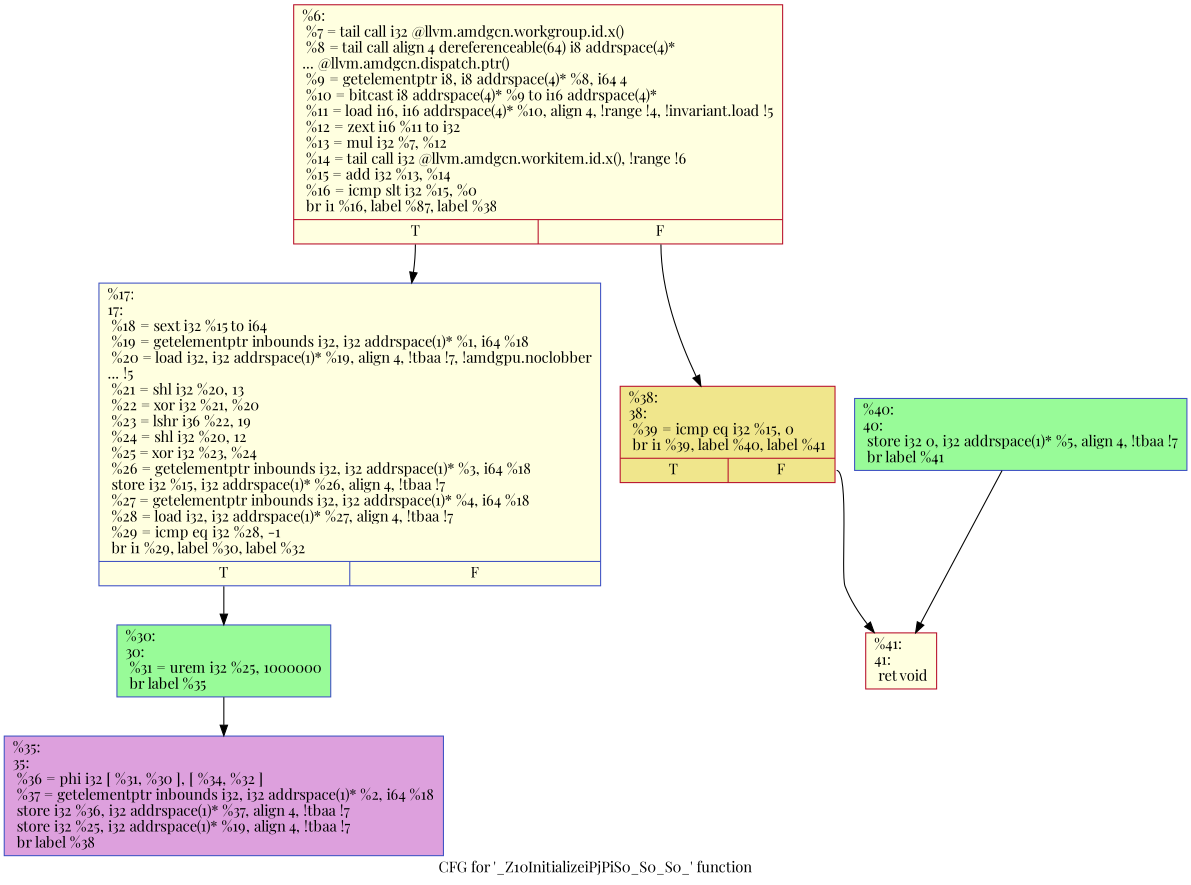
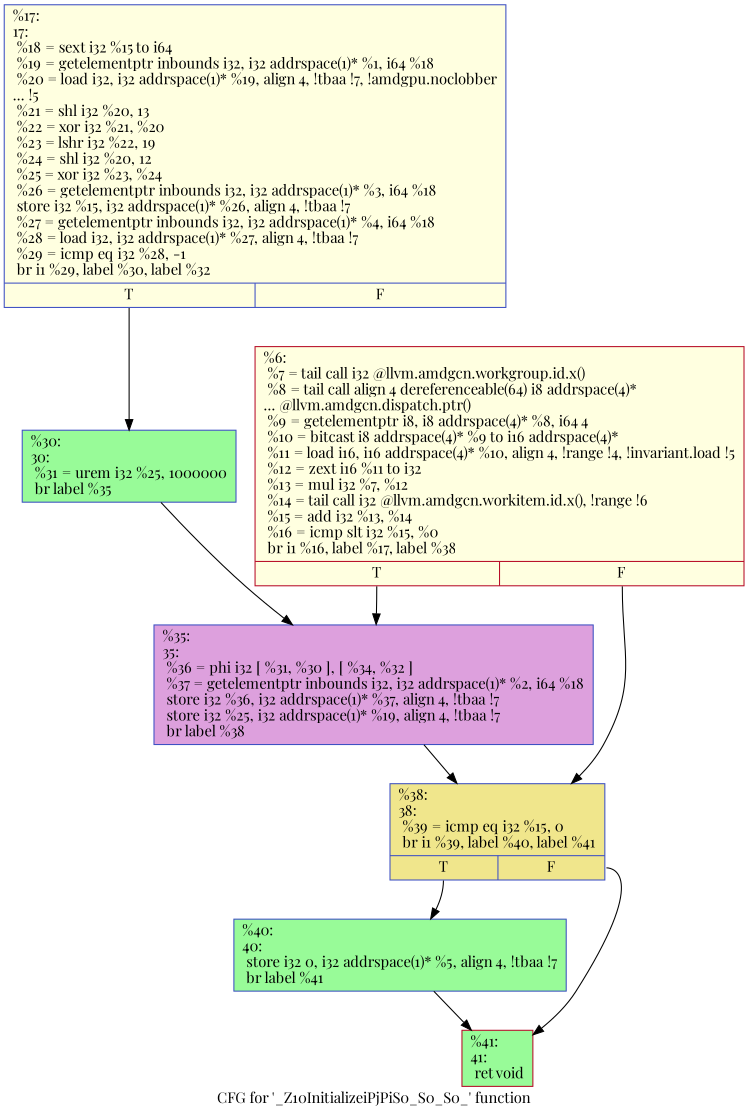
node "%6:": text "br i1 %16, label %87, label %38" -> "br i1 %16, label %17, label %38"
edge "%6:" -> "%17:": now "%6:" -> "%35:"
node "%17:": text "%23 = lshr i36 %22, 19" -> "%23 = lshr i32 %22, 19"
node "%38:": color #b70d28ff -> #3d50c3ff
node "%41:": fillcolor lightyellow -> palegreen
edge "%35:" -> "%38:": added
edge "%38:" -> "%40:": added
